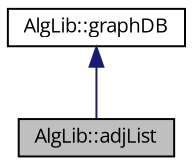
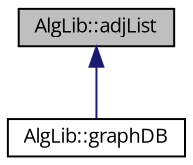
edge "AlgLib::adjList" -> "AlgLib::graphDB": reversed
